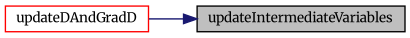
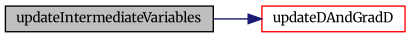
edge "updateDAndGradD" -> "updateIntermediateVariables": reversed
